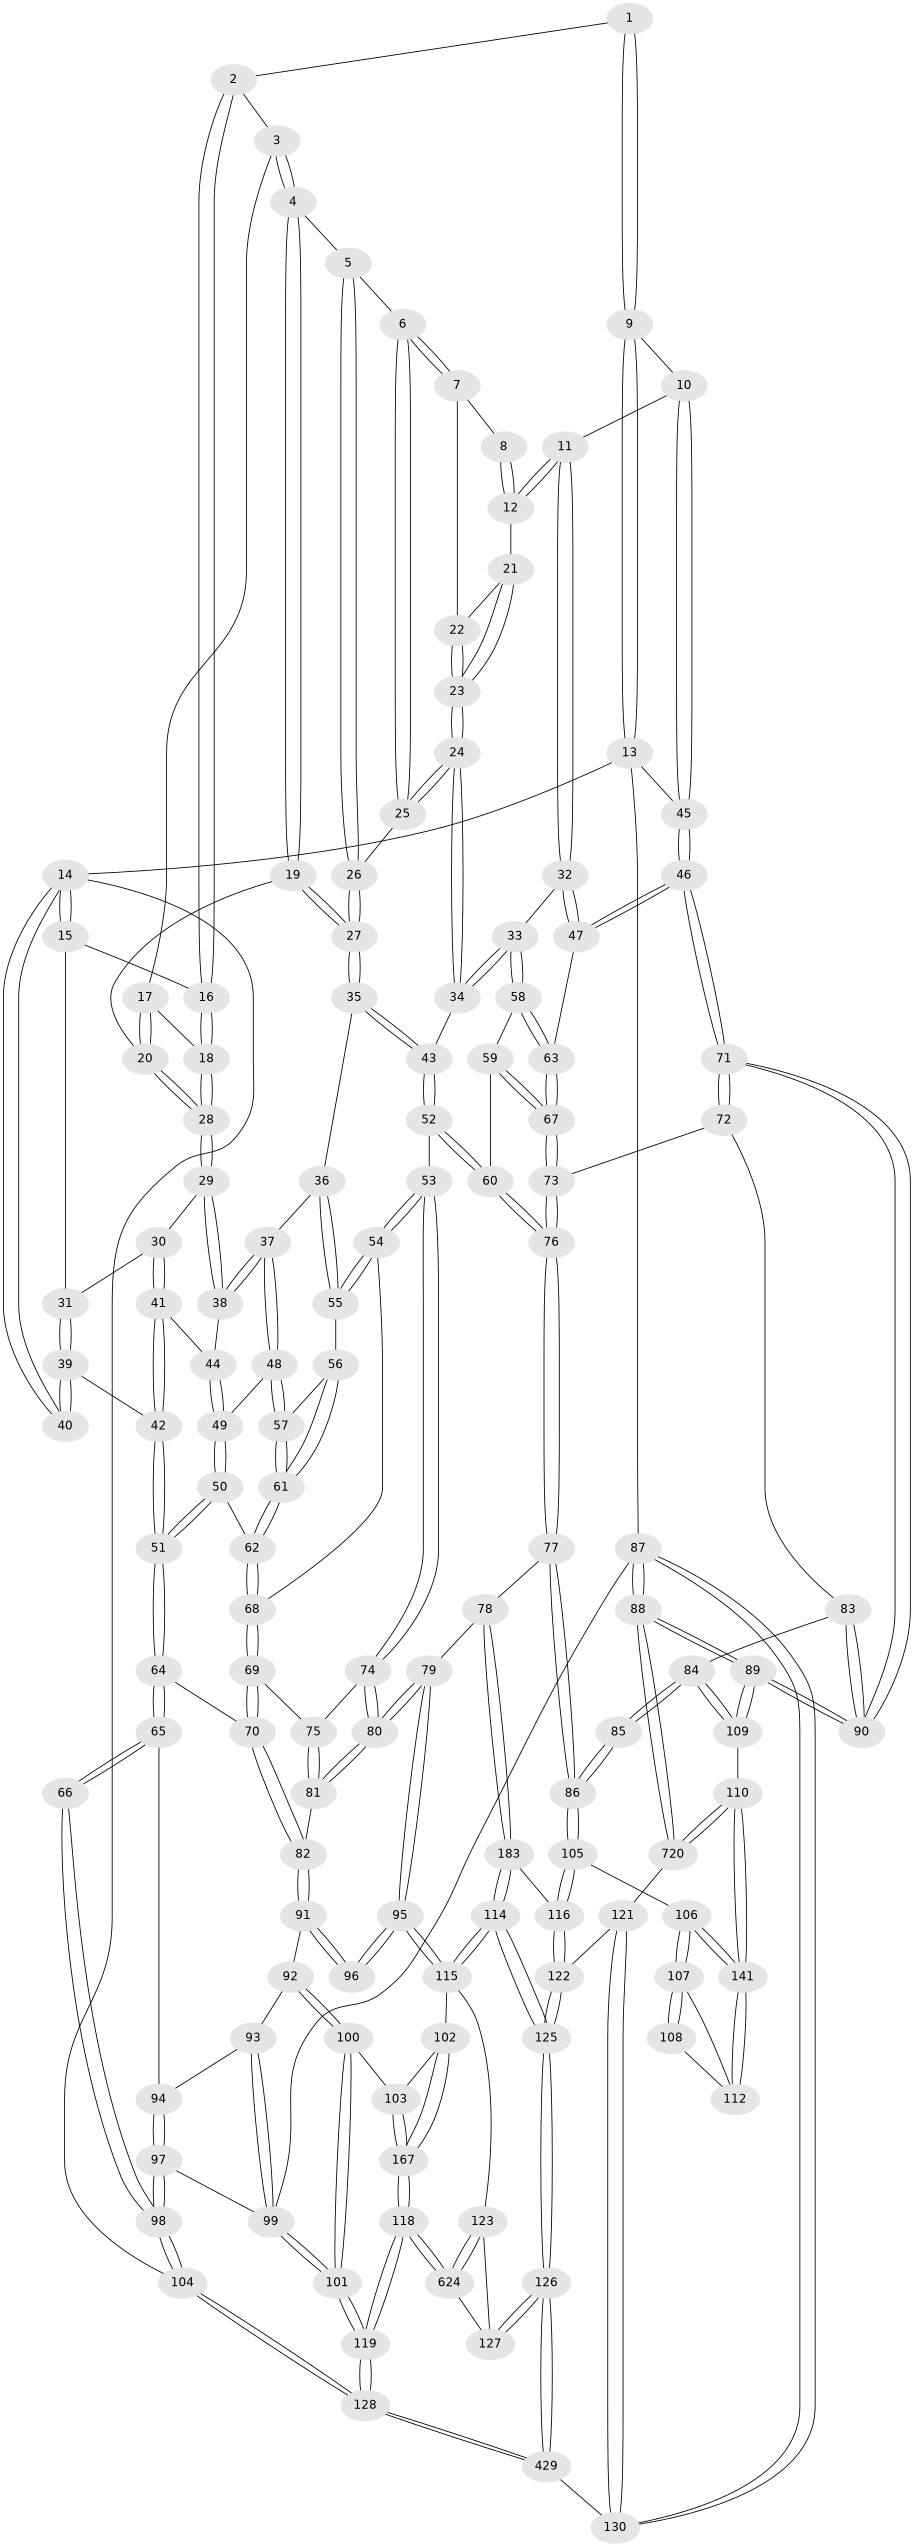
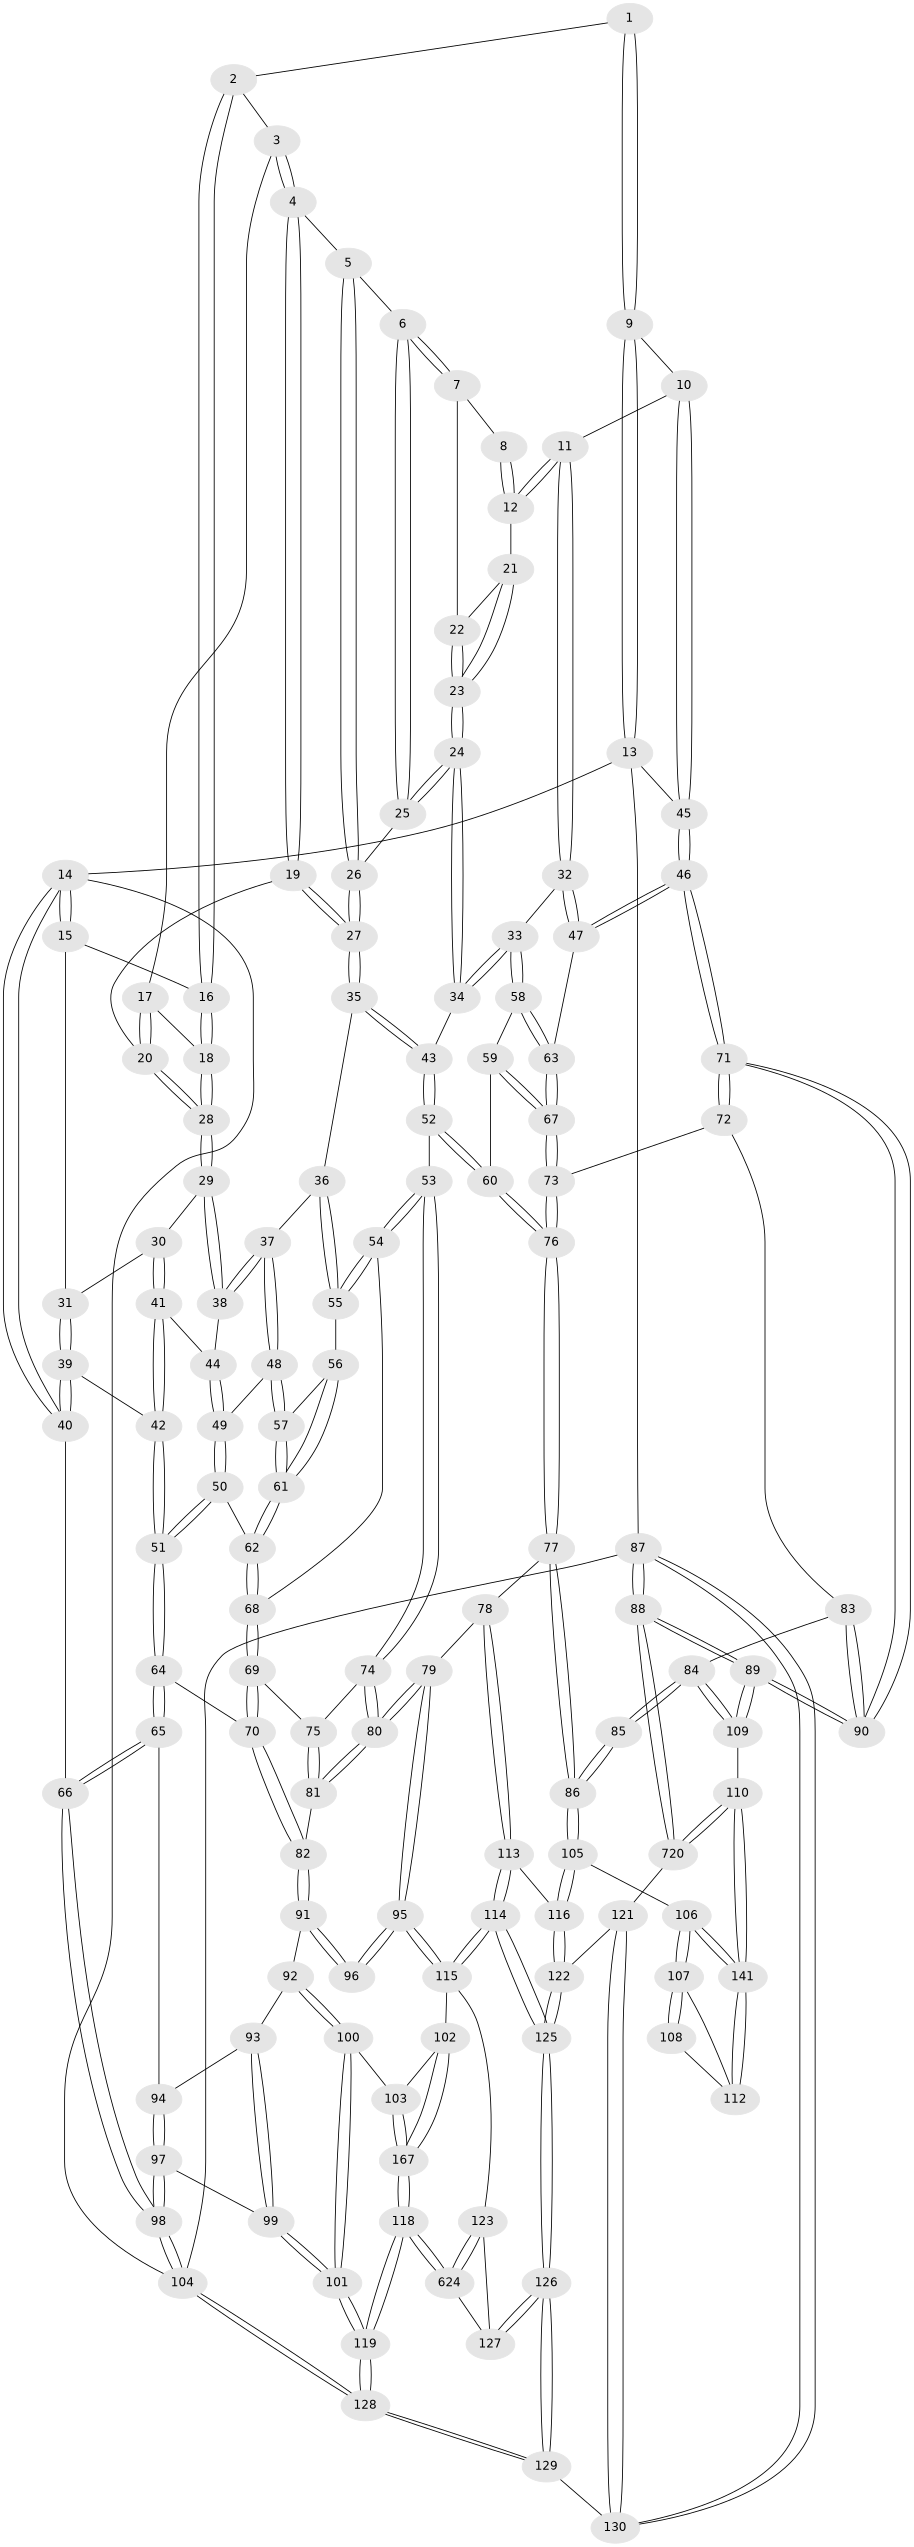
edge "40" -- "66": added
node "183": label "183" -> "113"
edge "87" -- "99": now "87" -- "104"
node "429": label "429" -> "129"
